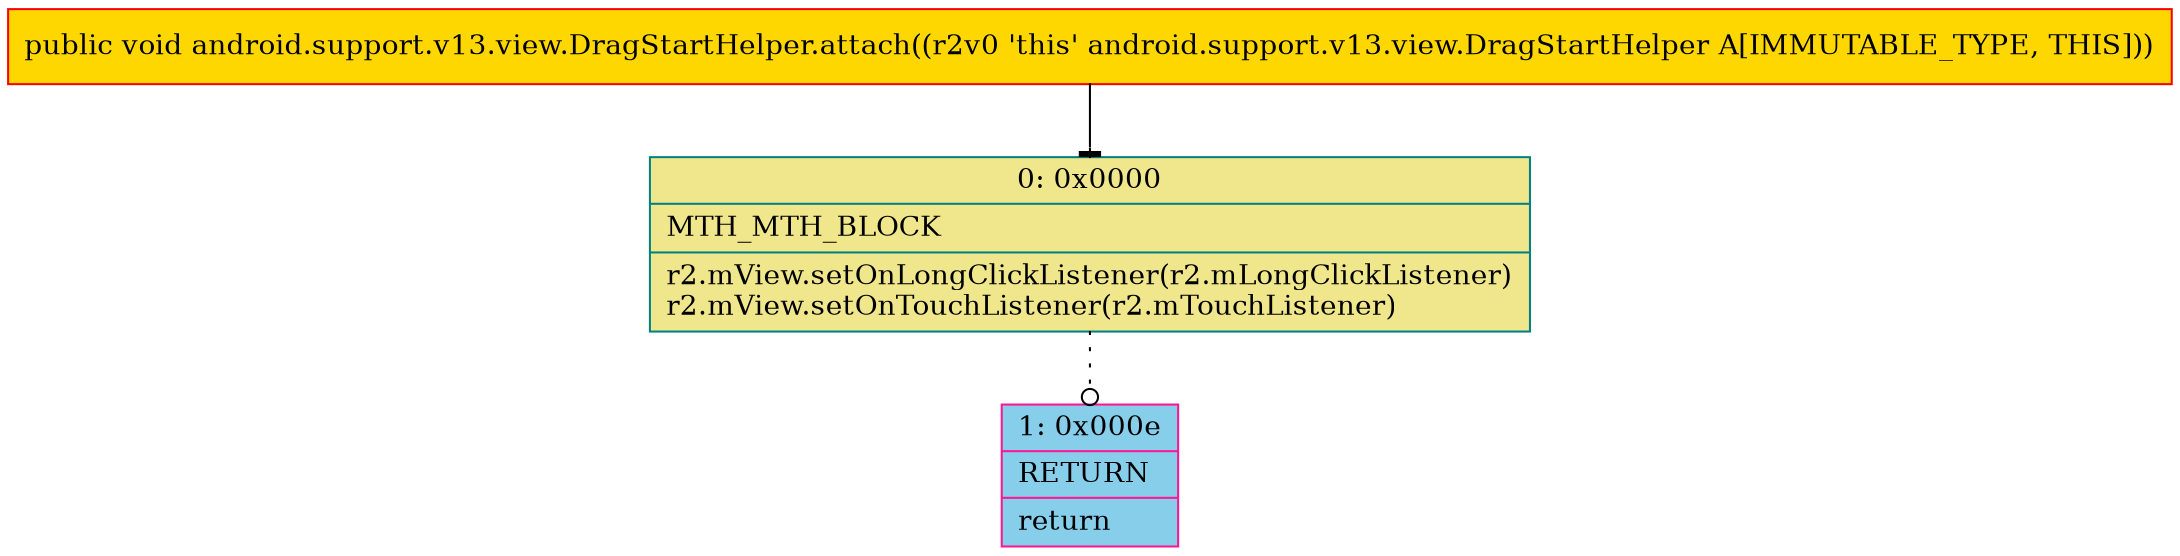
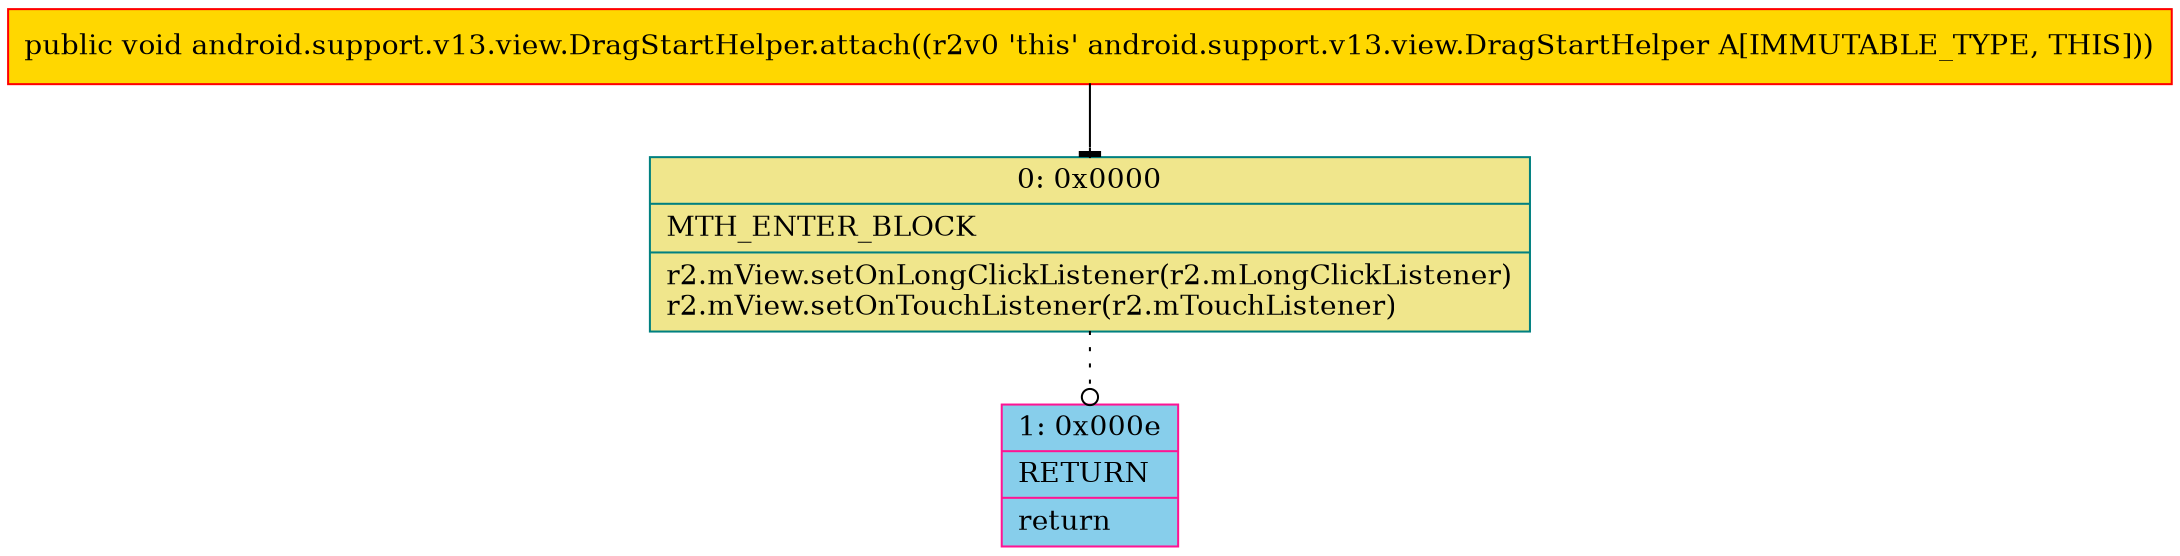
node "0: 0x0000": text "MTH_MTH_BLOCK" -> "MTH_ENTER_BLOCK"
